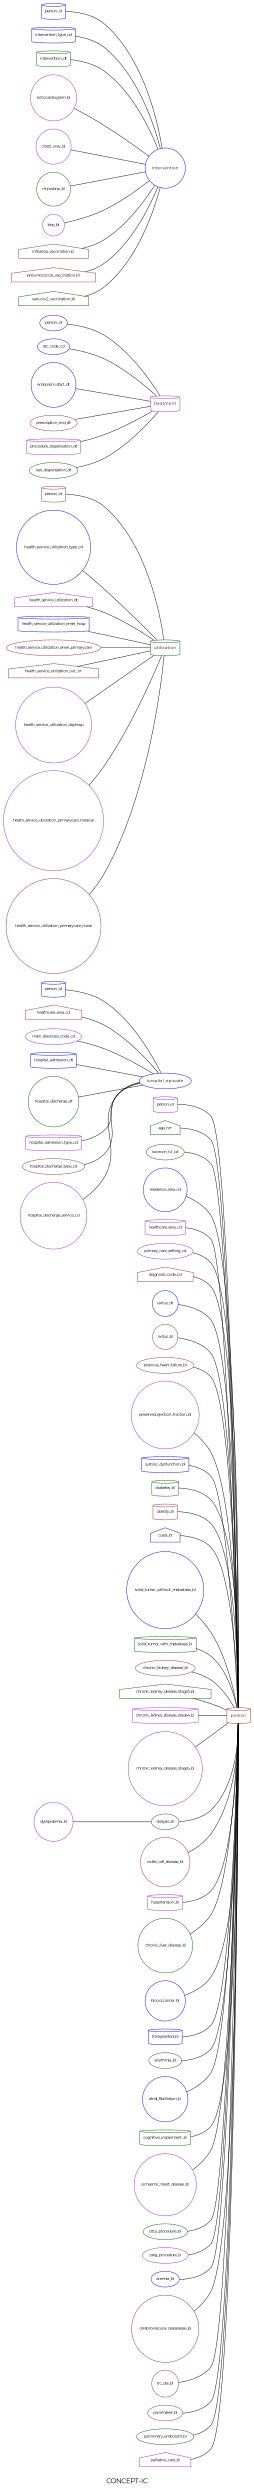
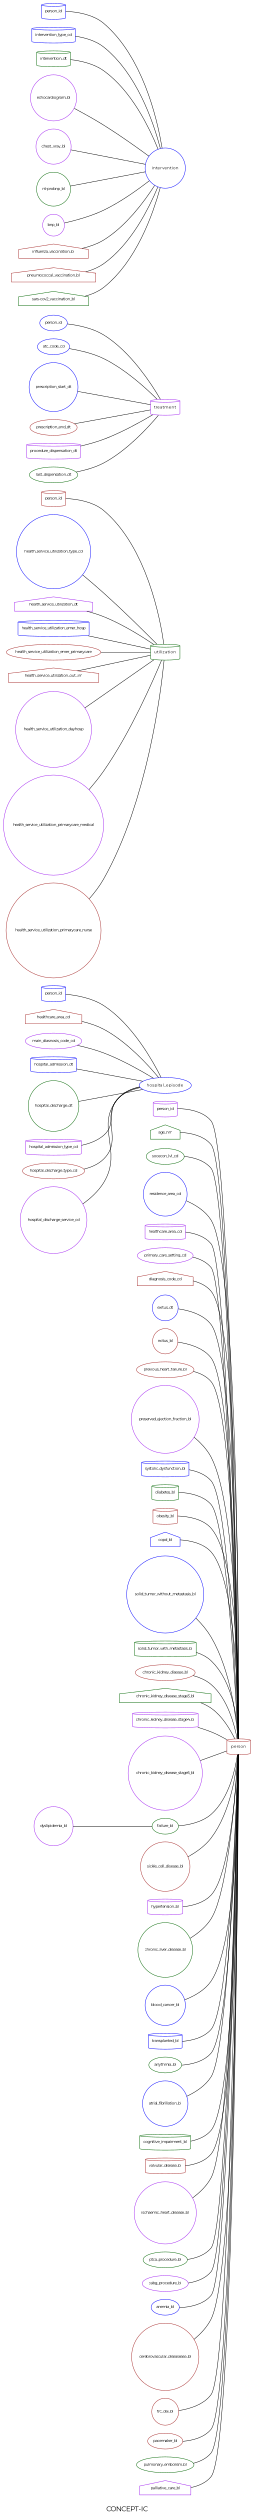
node "embolism_start_dt": label "embolism_start_dt" -> "prescription_start_dt"
node "dialysis_bl": label "dialysis_bl" -> "failure_bl"
node "valvular_disease_bl": added
